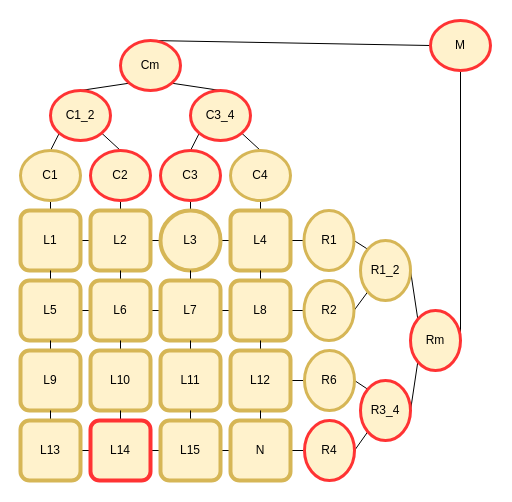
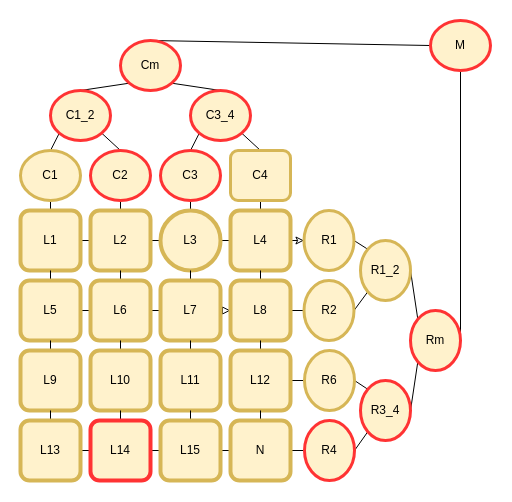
node "C4": shape ellipse -> rounded rectangle
edge "L4" -- "R1": arrowhead none -> classic
edge "L7" -- "L8": arrowhead none -> block
